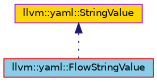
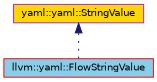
node "llvm::yaml::StringValue": label "llvm::yaml::StringValue" -> "yaml::yaml::StringValue"
